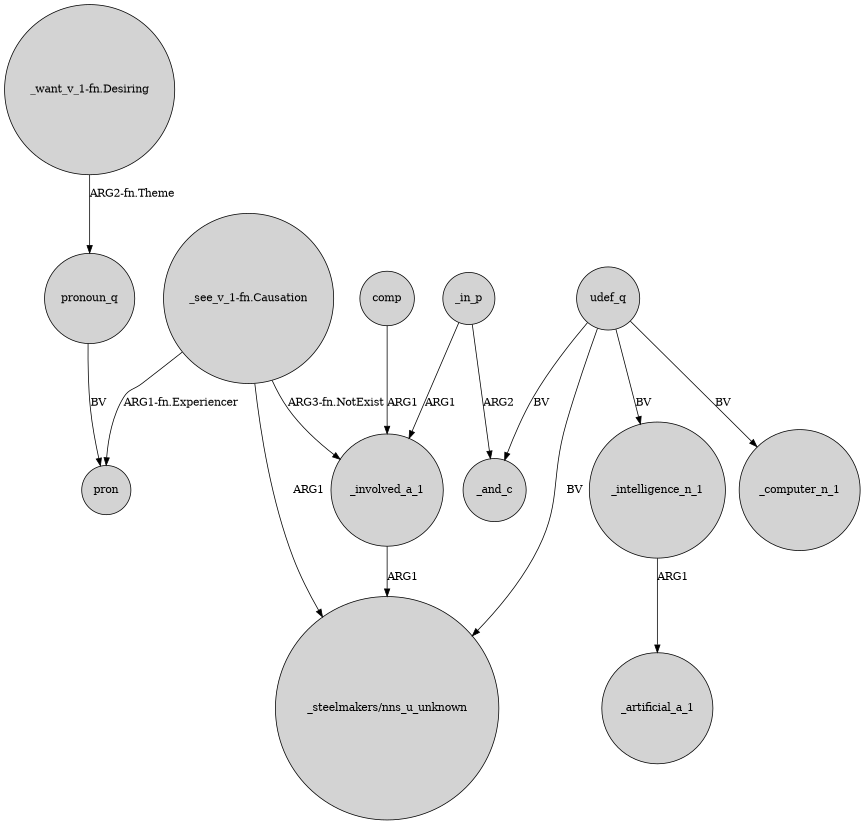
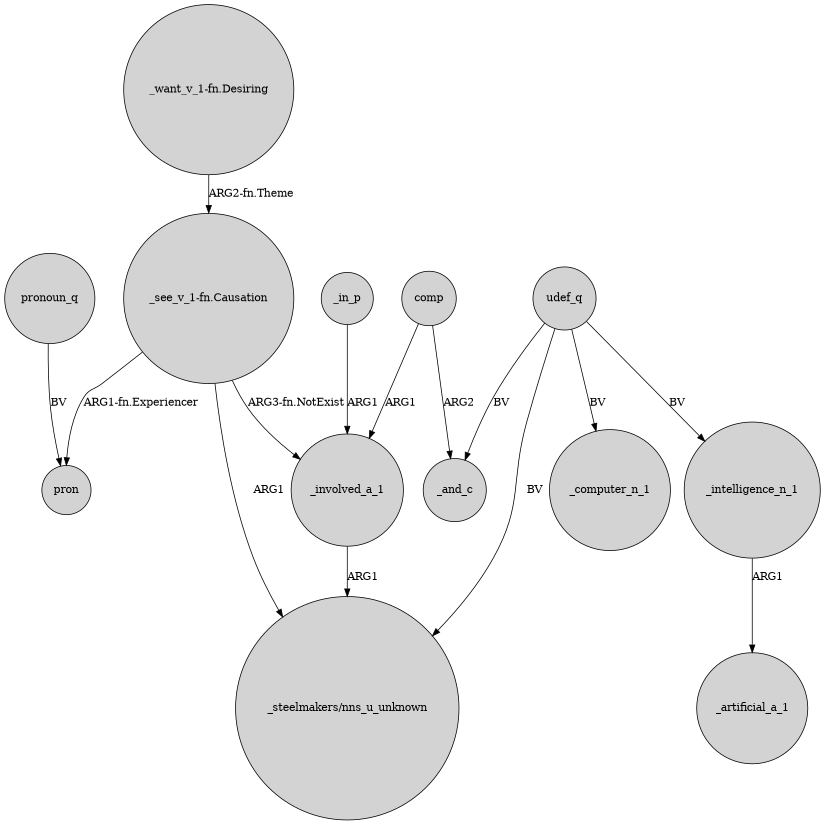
edge "_want_v_1-fn.Desiring" -> "pronoun_q": now "_want_v_1-fn.Desiring" -> "_see_v_1-fn.Causation"
edge "_in_p" -> "_and_c": now "comp" -> "_and_c"
